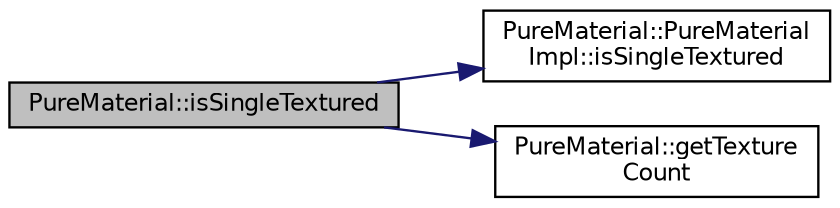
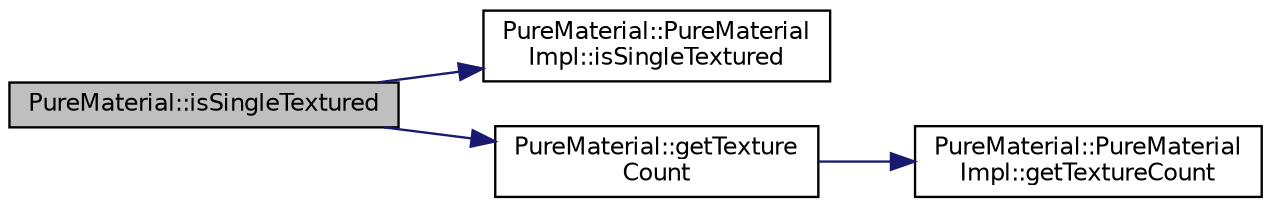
node "PureMaterial::PureMaterial Impl::getTextureCount": added
